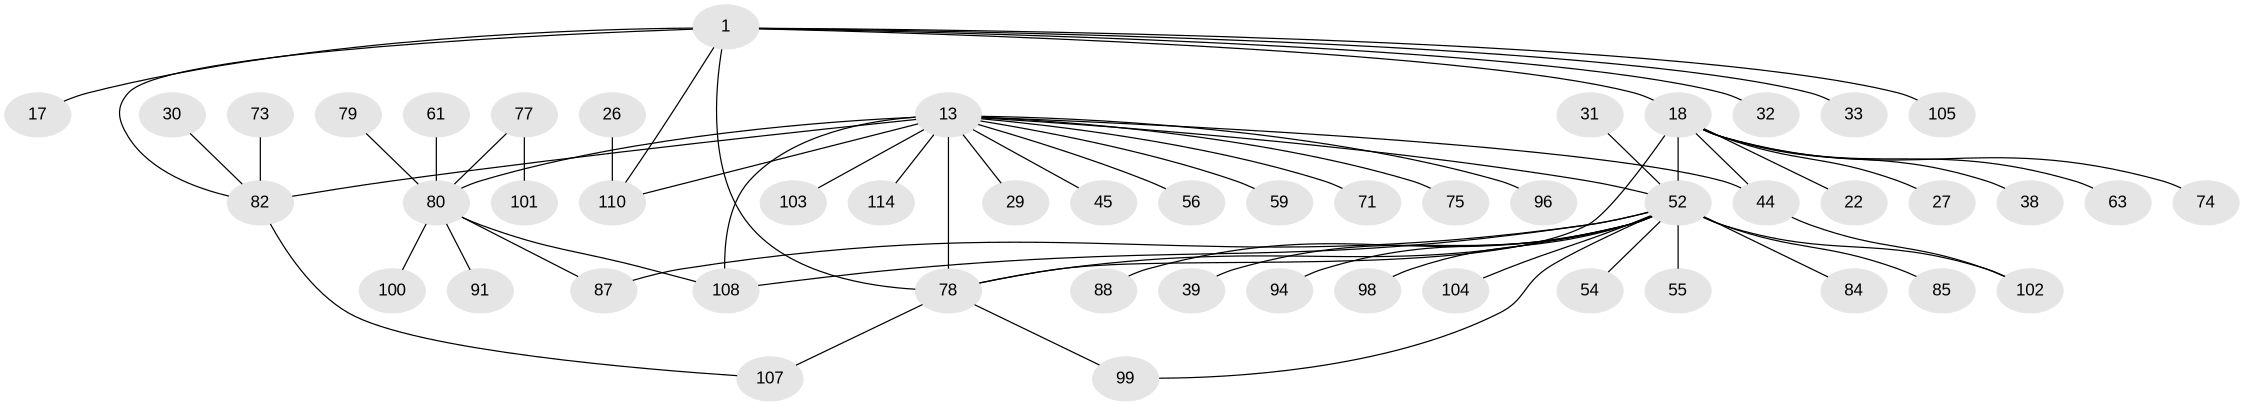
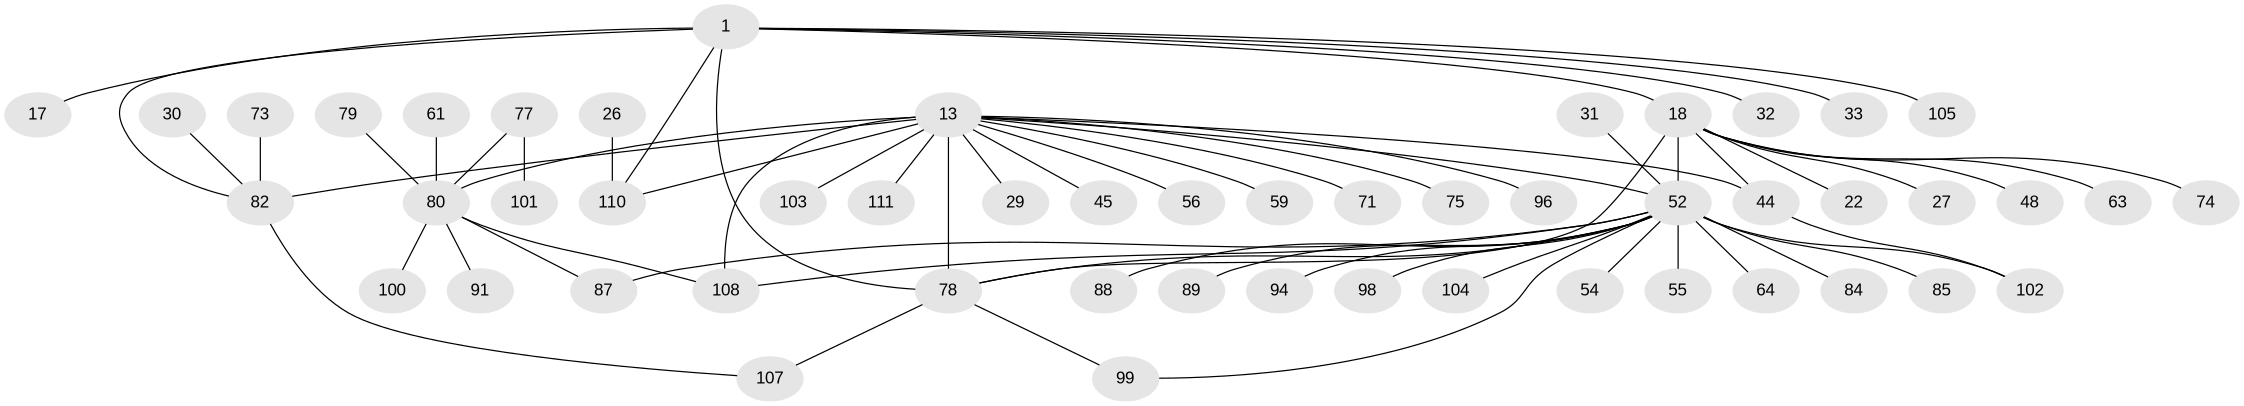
node "114": label "114" -> "111"
node "38": label "38" -> "48"
node "39": label "39" -> "89"
node "64": added
